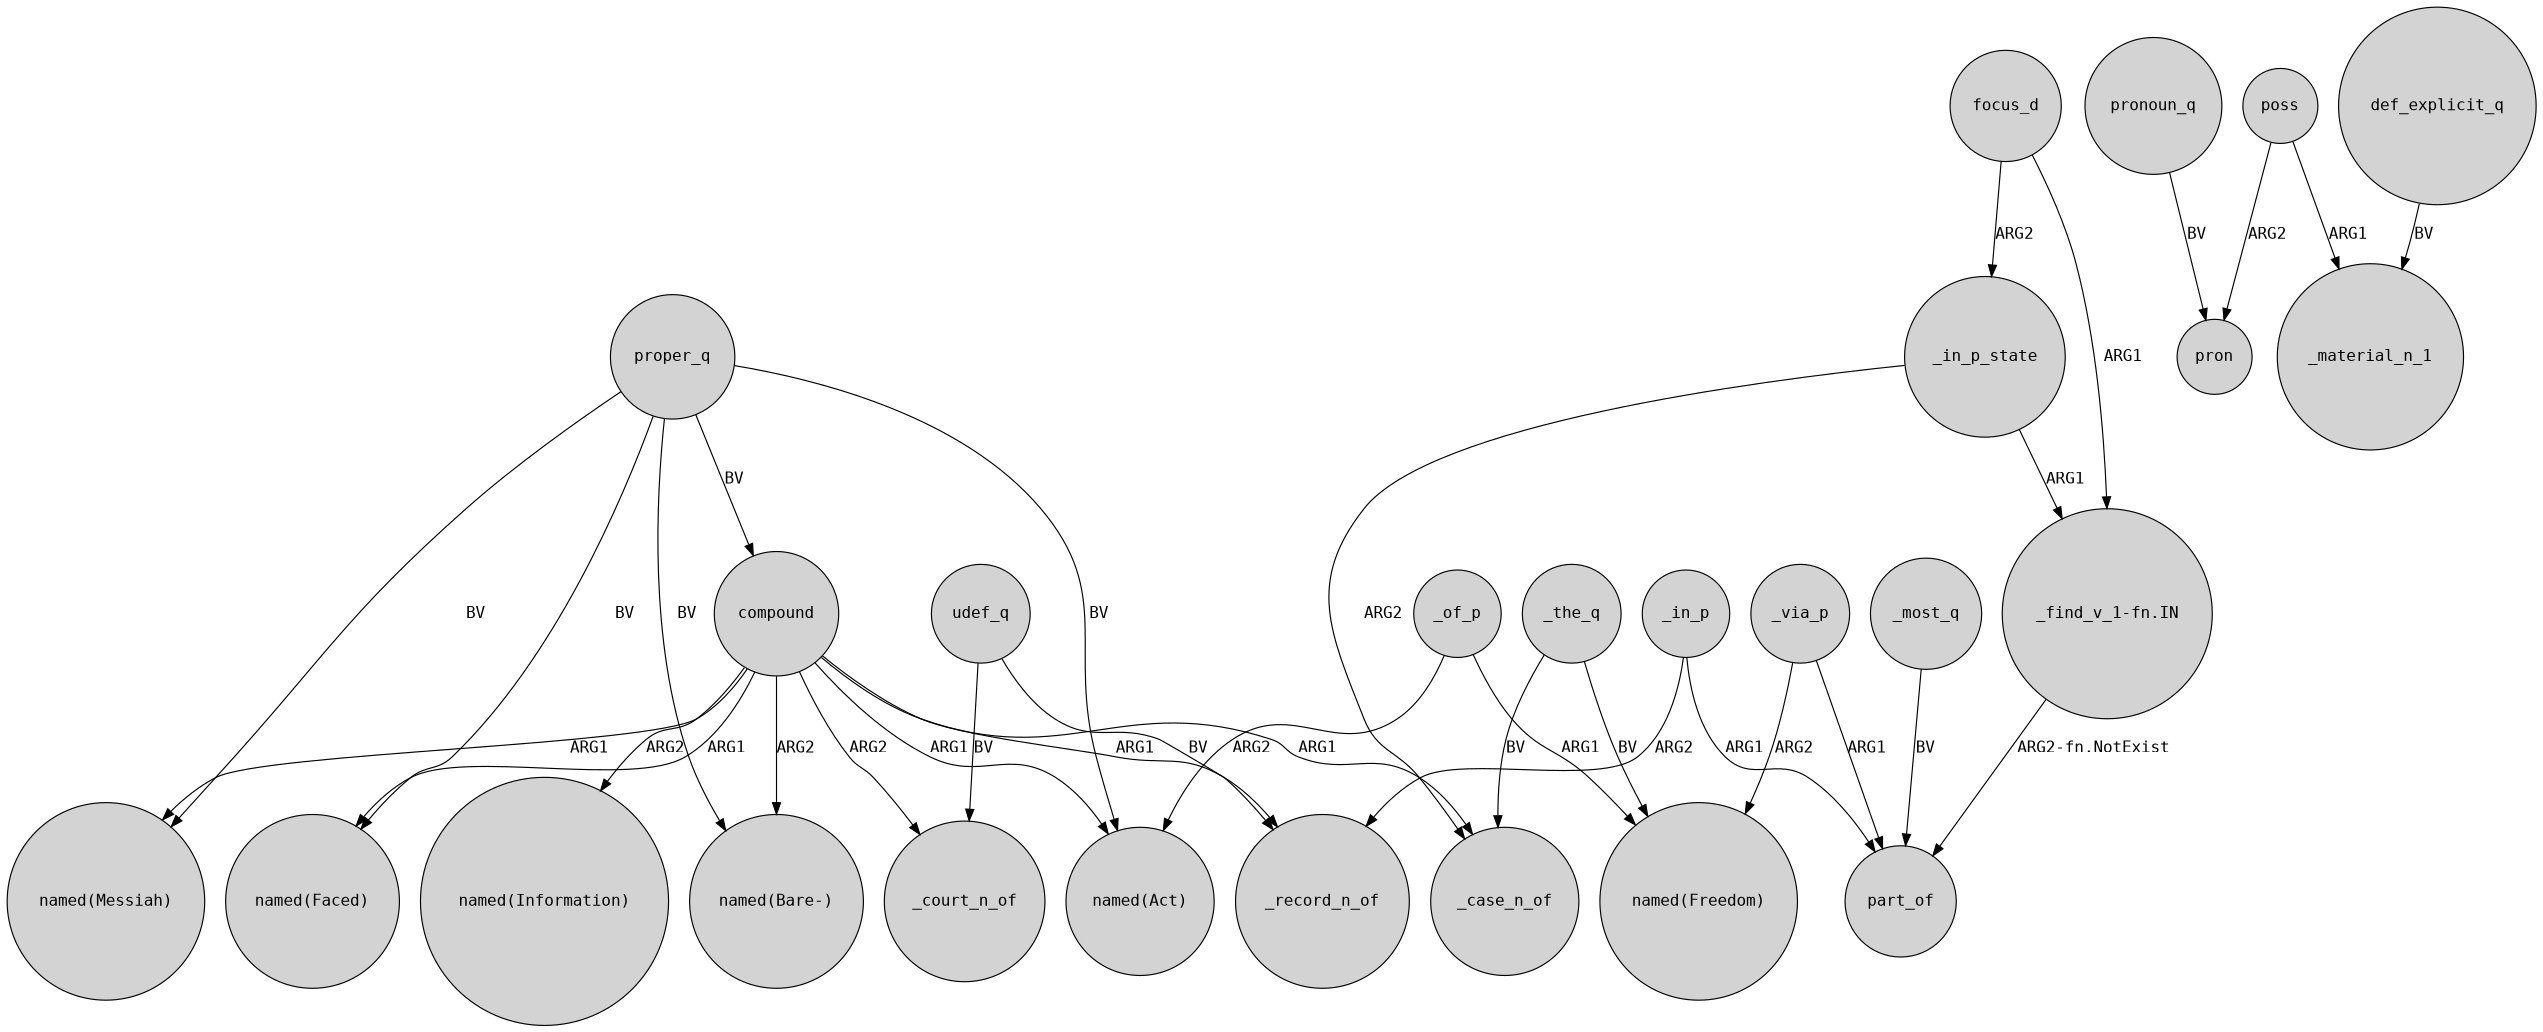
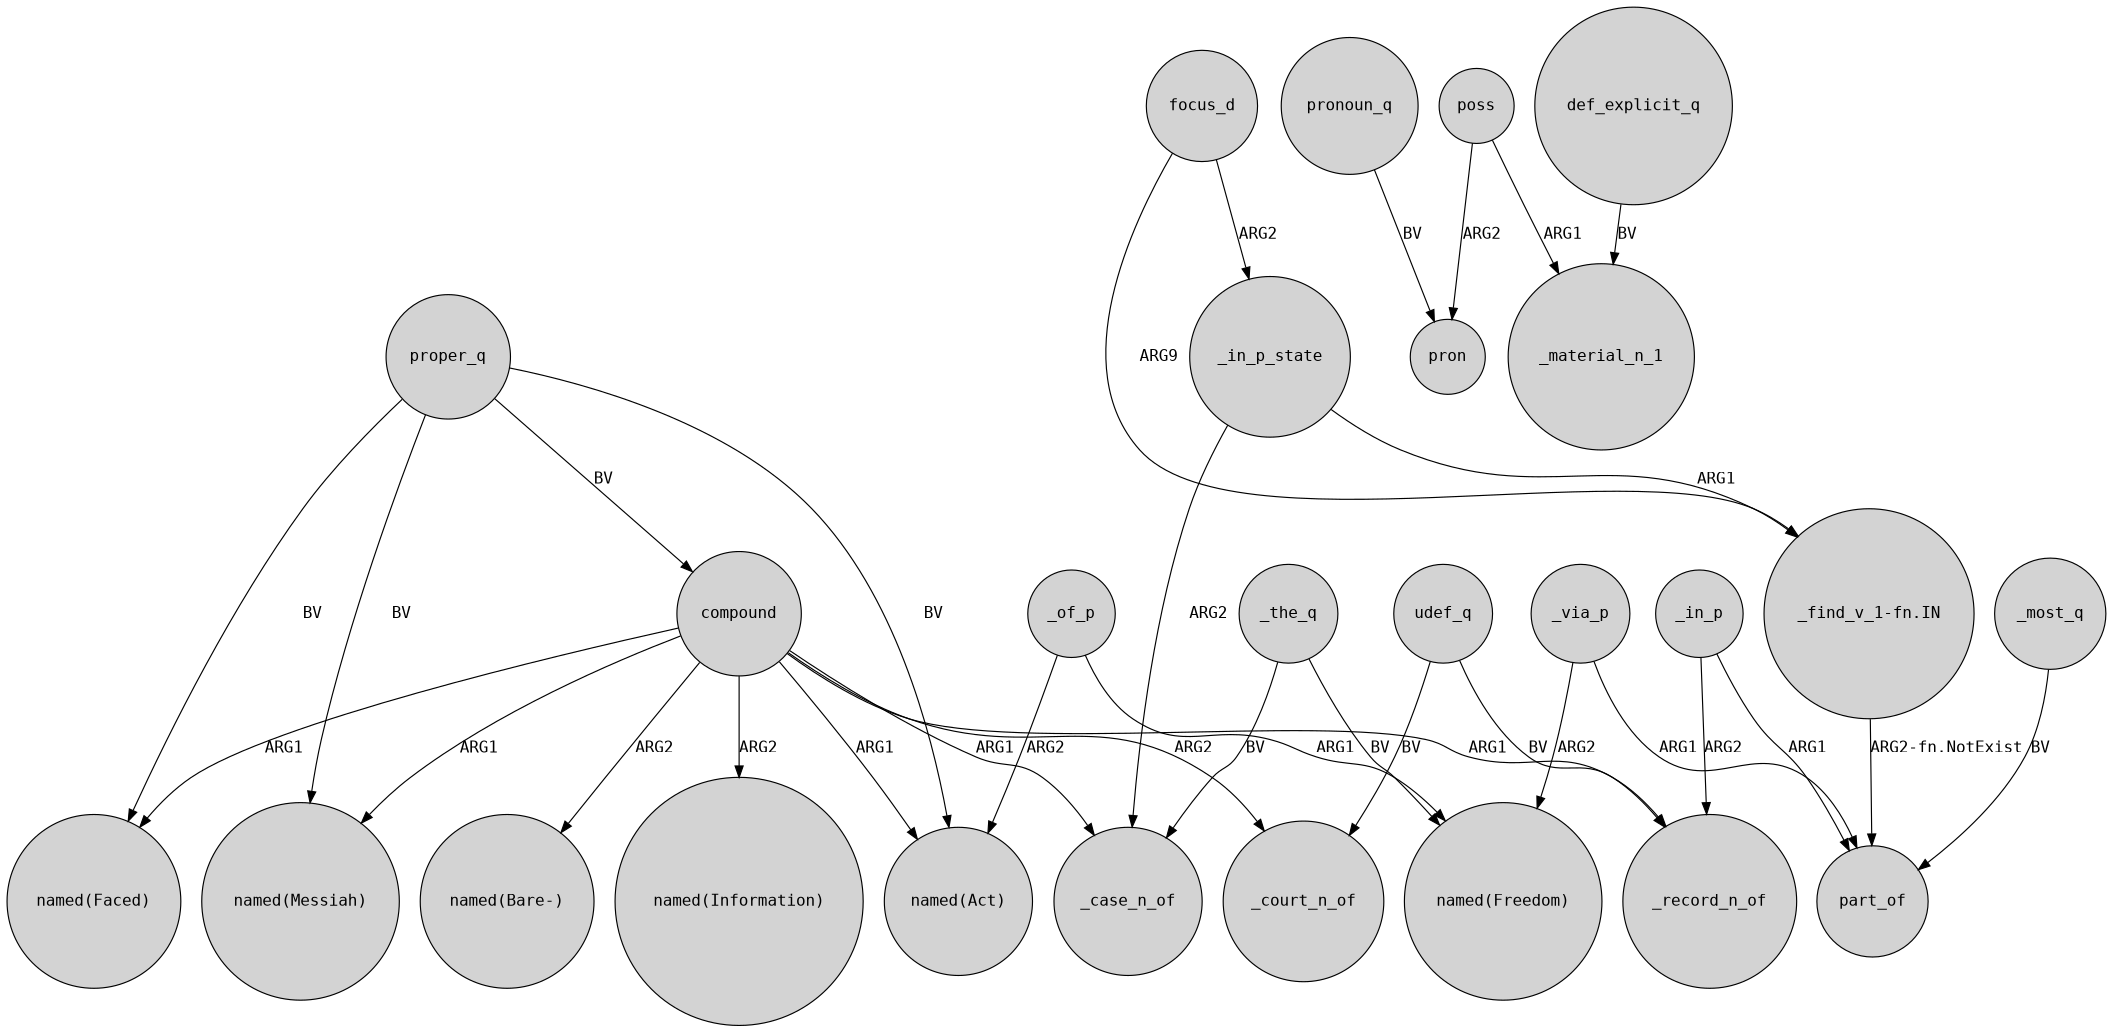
edge "focus_d" -> "_find_v_1-fn.IN": label "ARG1" -> "ARG9"
edge "proper_q" -> "named(Bare-)": removed, label "BV"
